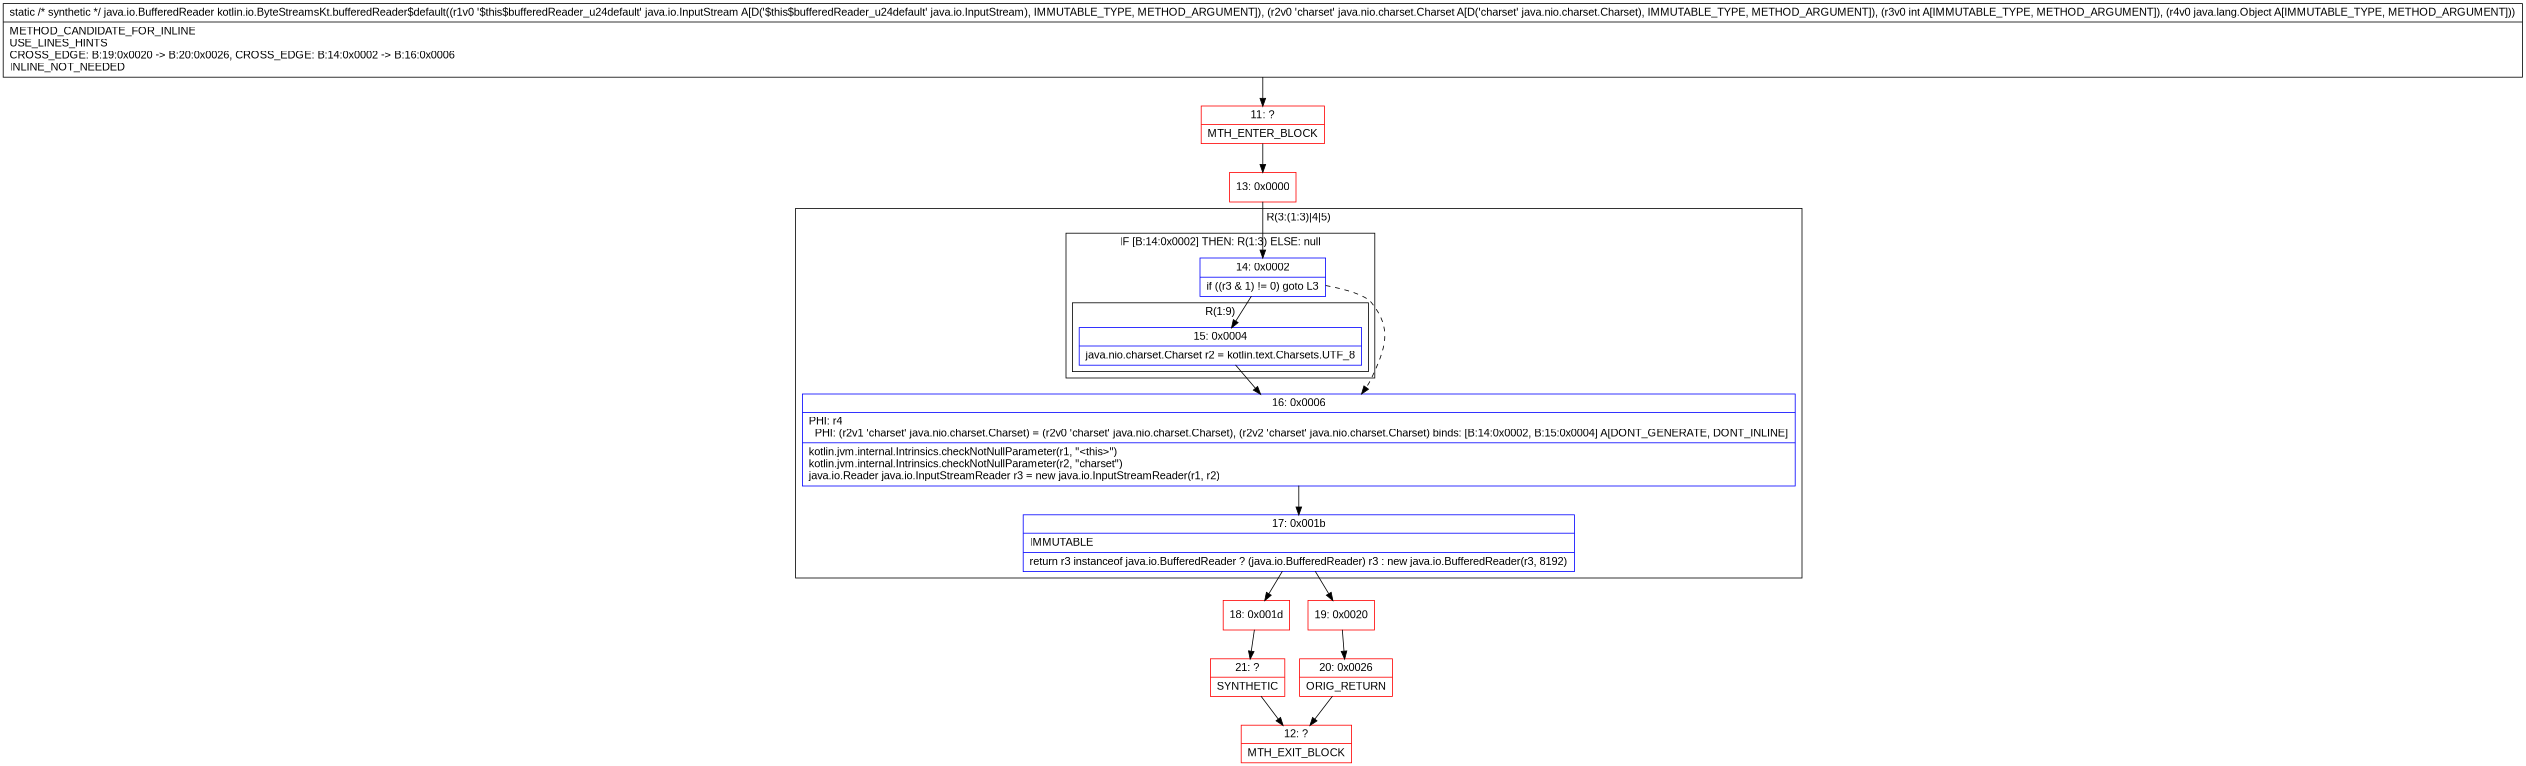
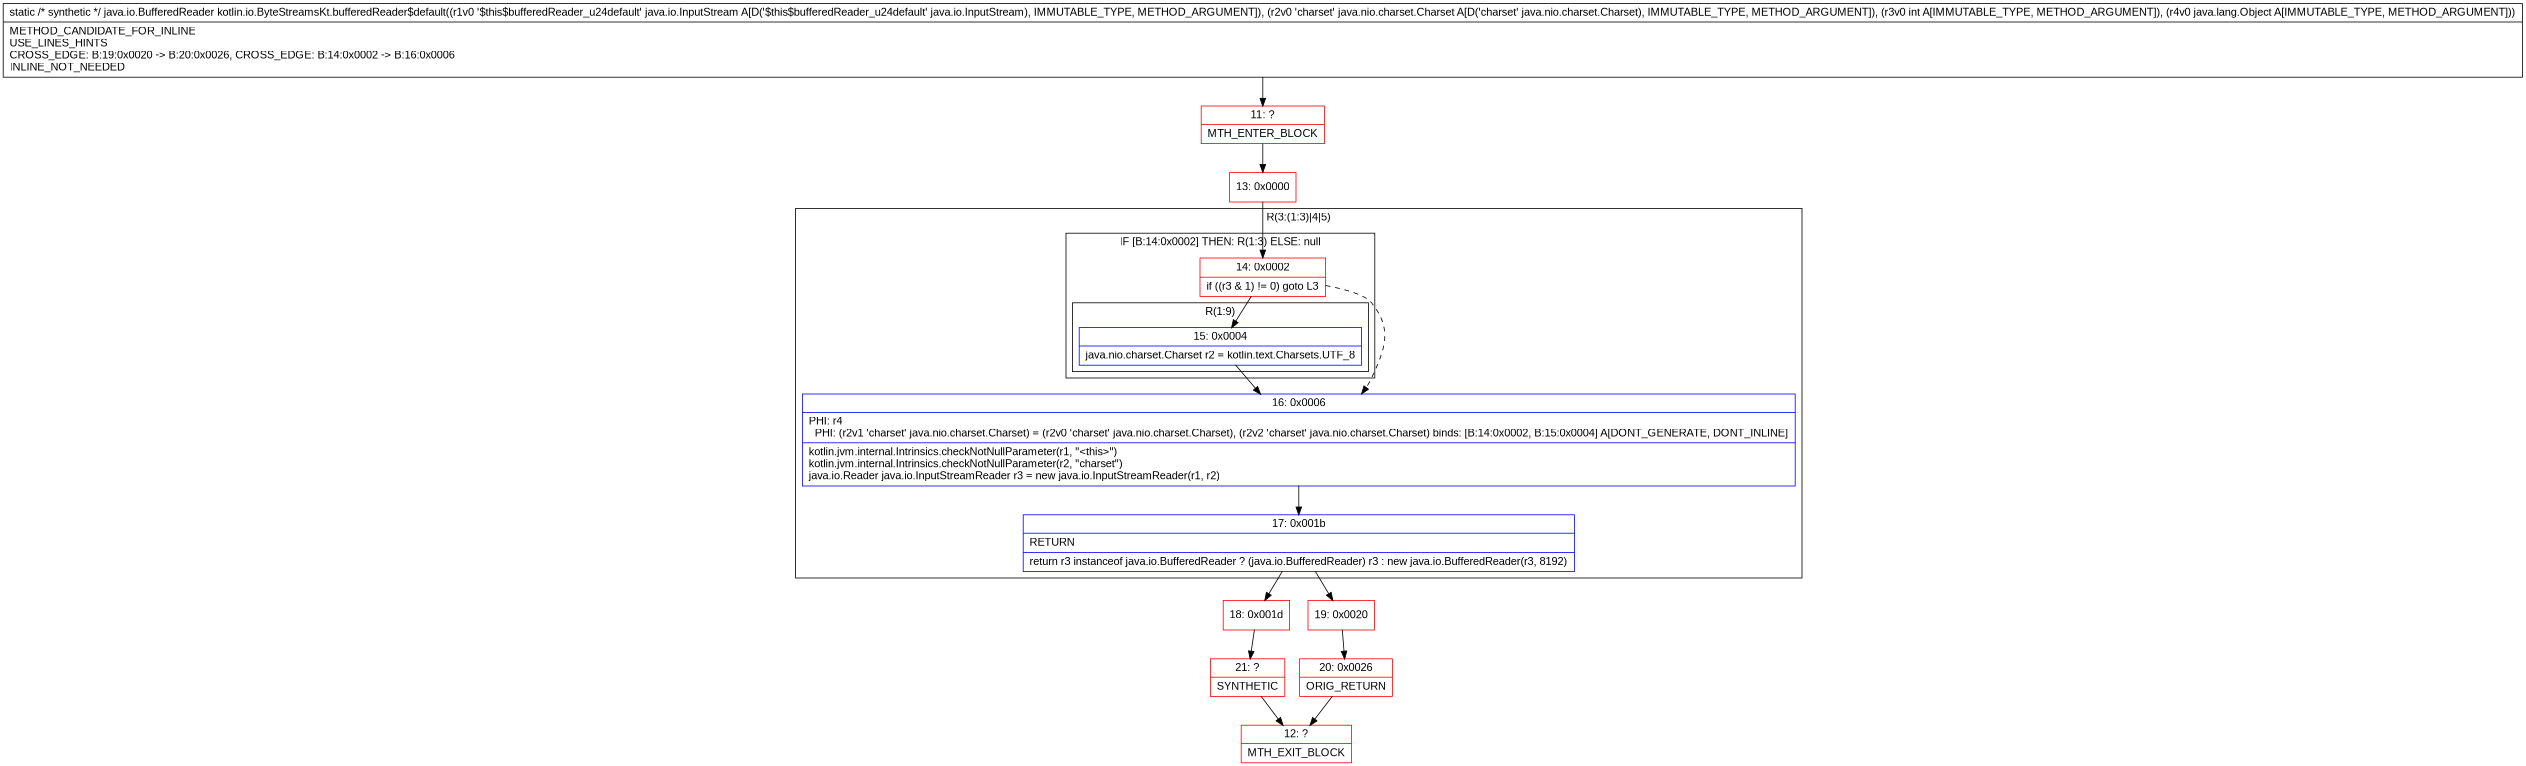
node "14: 0x0002": color blue -> red
node "17: 0x001b": text "IMMUTABLE" -> "RETURN"
